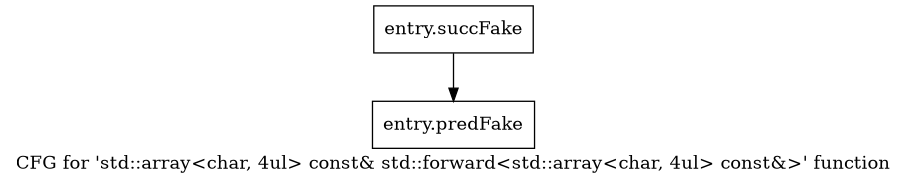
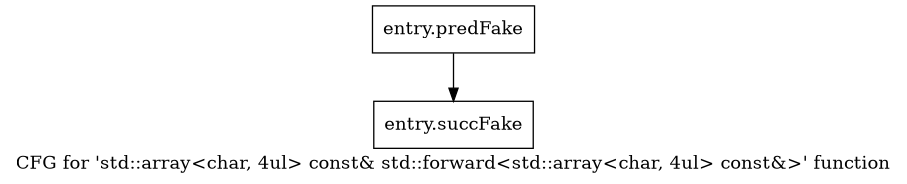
edge "entry.succFake" -> "entry.predFake": reversed
